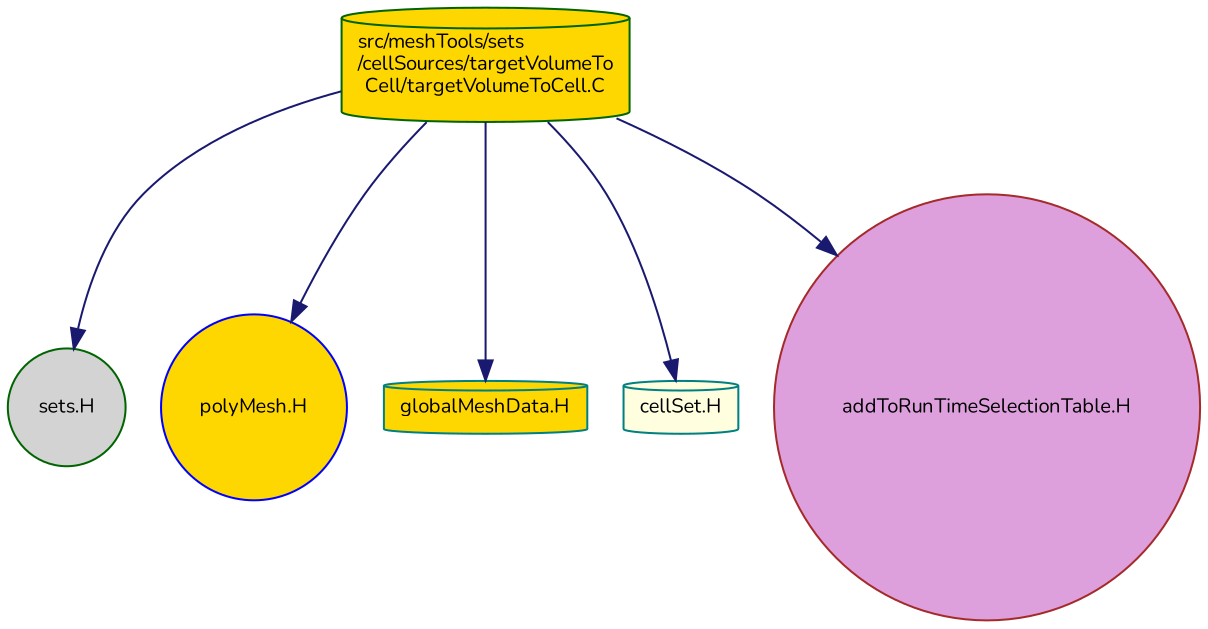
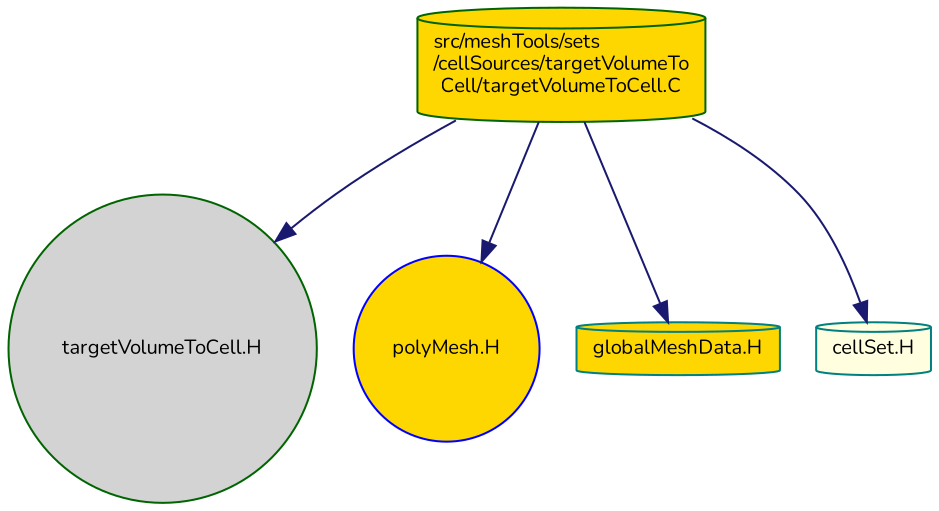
node "sets.H": label "sets.H" -> "targetVolumeToCell.H"
node "addToRunTimeSelectionTable.H": removed
